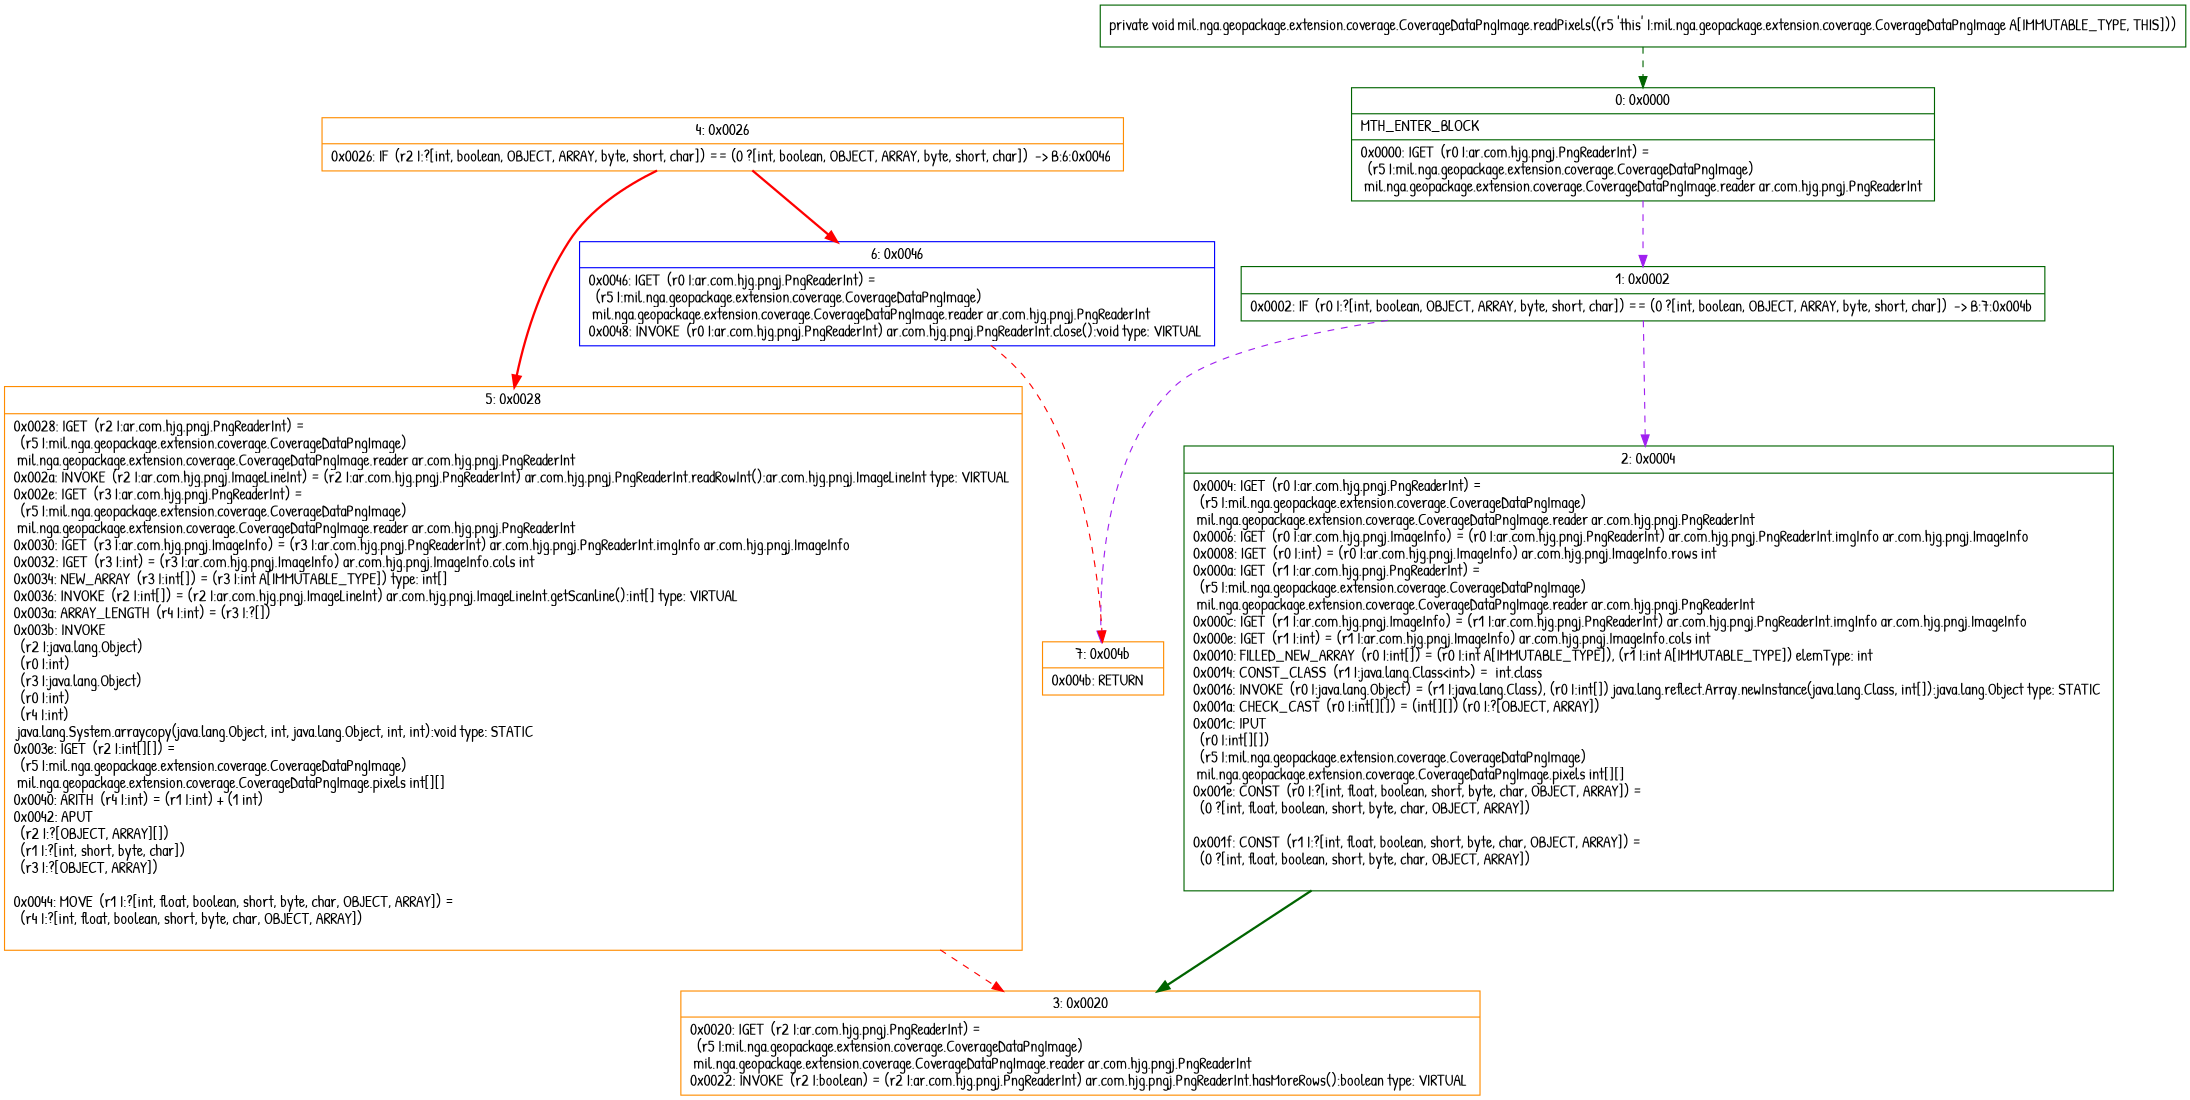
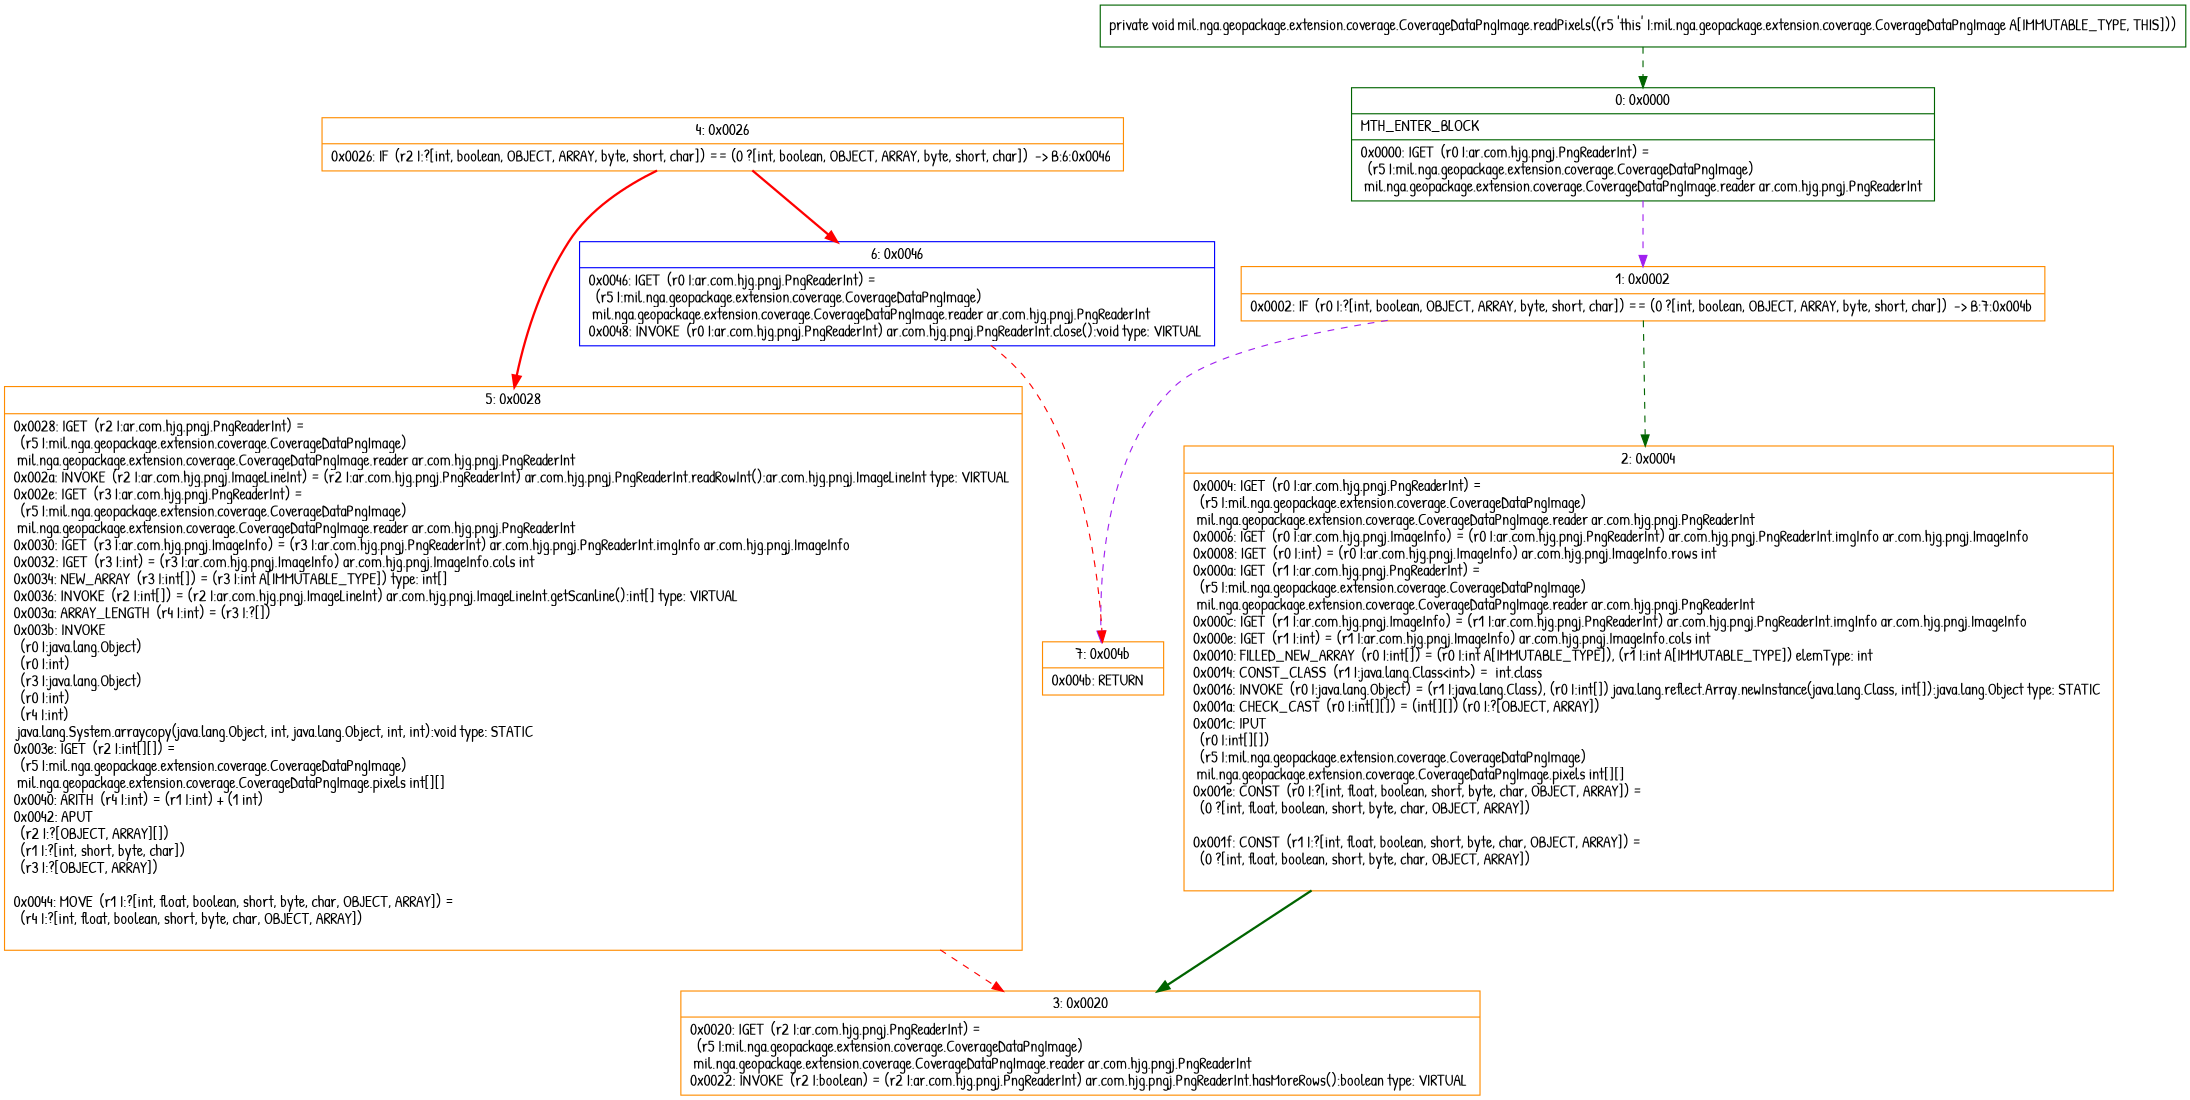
node "1: 0x0002": color darkgreen -> darkorange
edge "1: 0x0002" -> "2: 0x0004": color purple -> darkgreen
node "5: 0x0028": text "(r2 I:java.lang.Object)" -> "(r0 I:java.lang.Object)"
node "2: 0x0004": color darkgreen -> darkorange
